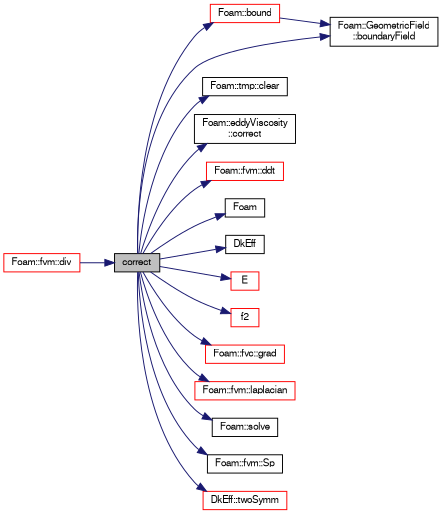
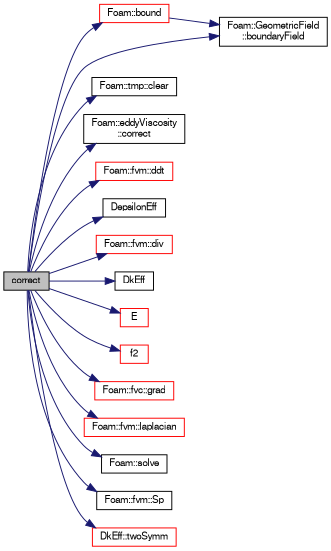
node "Foam": label "Foam" -> "DepsilonEff"
edge "Foam::fvm::div" -> "correct": reversed
